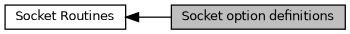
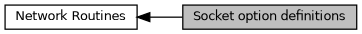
node "Socket Routines": label "Socket Routines" -> "Network Routines"
